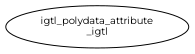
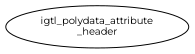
node "igtl_polydata_attribute _igtl": label "igtl_polydata_attribute _igtl" -> "igtl_polydata_attribute _header"
